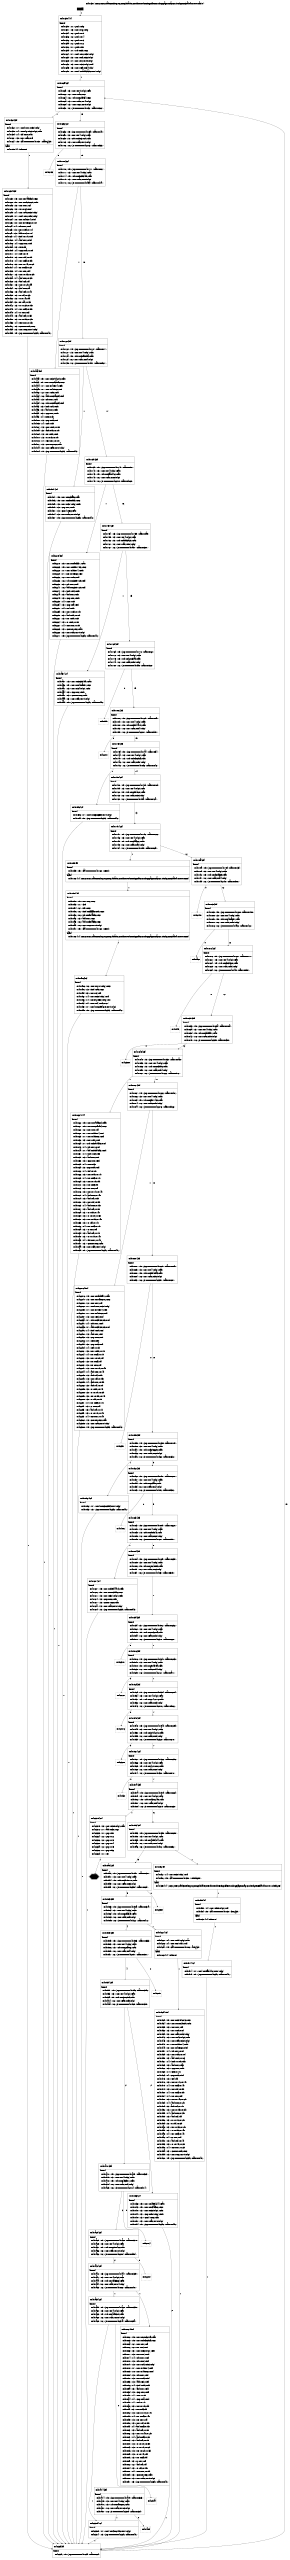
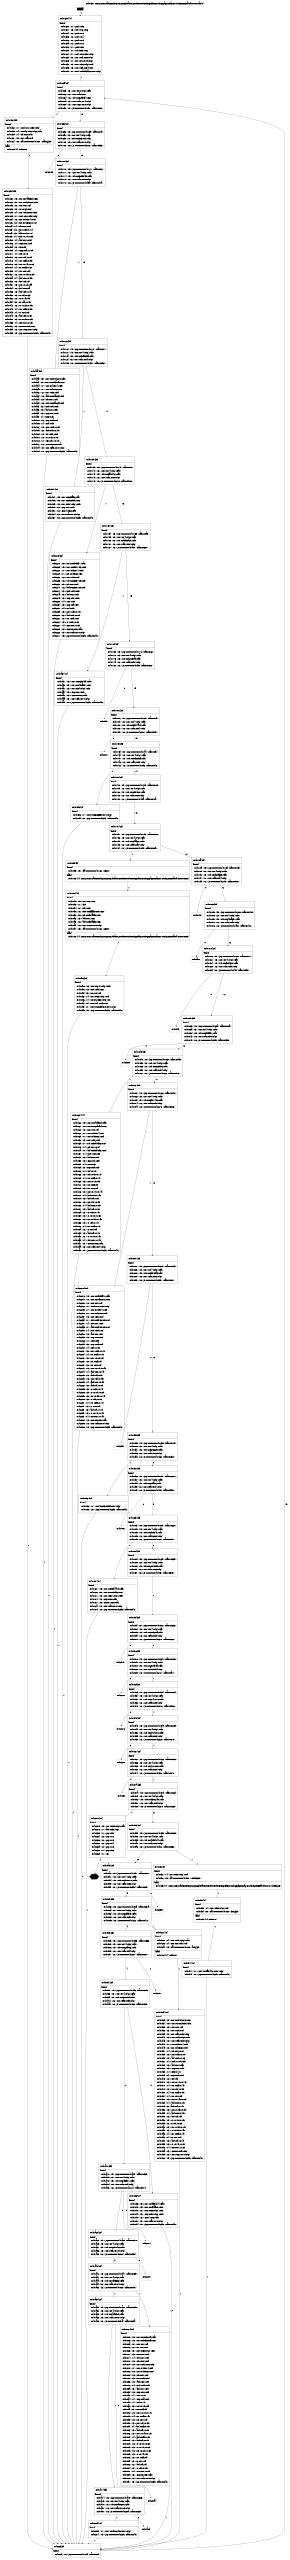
edge "0x401a5b [25]" -> "0x40230d [12]": now "0x401a5b [25]" -> "0x401a74 [25]"
